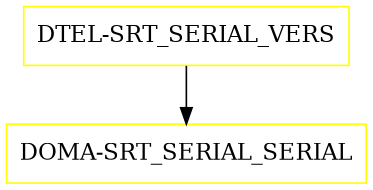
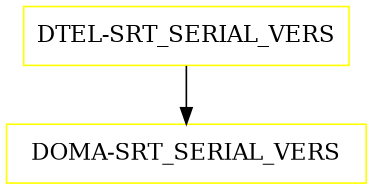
node "DOMA-SRT_SERIAL_SERIAL": label "DOMA-SRT_SERIAL_SERIAL" -> "DOMA-SRT_SERIAL_VERS"
